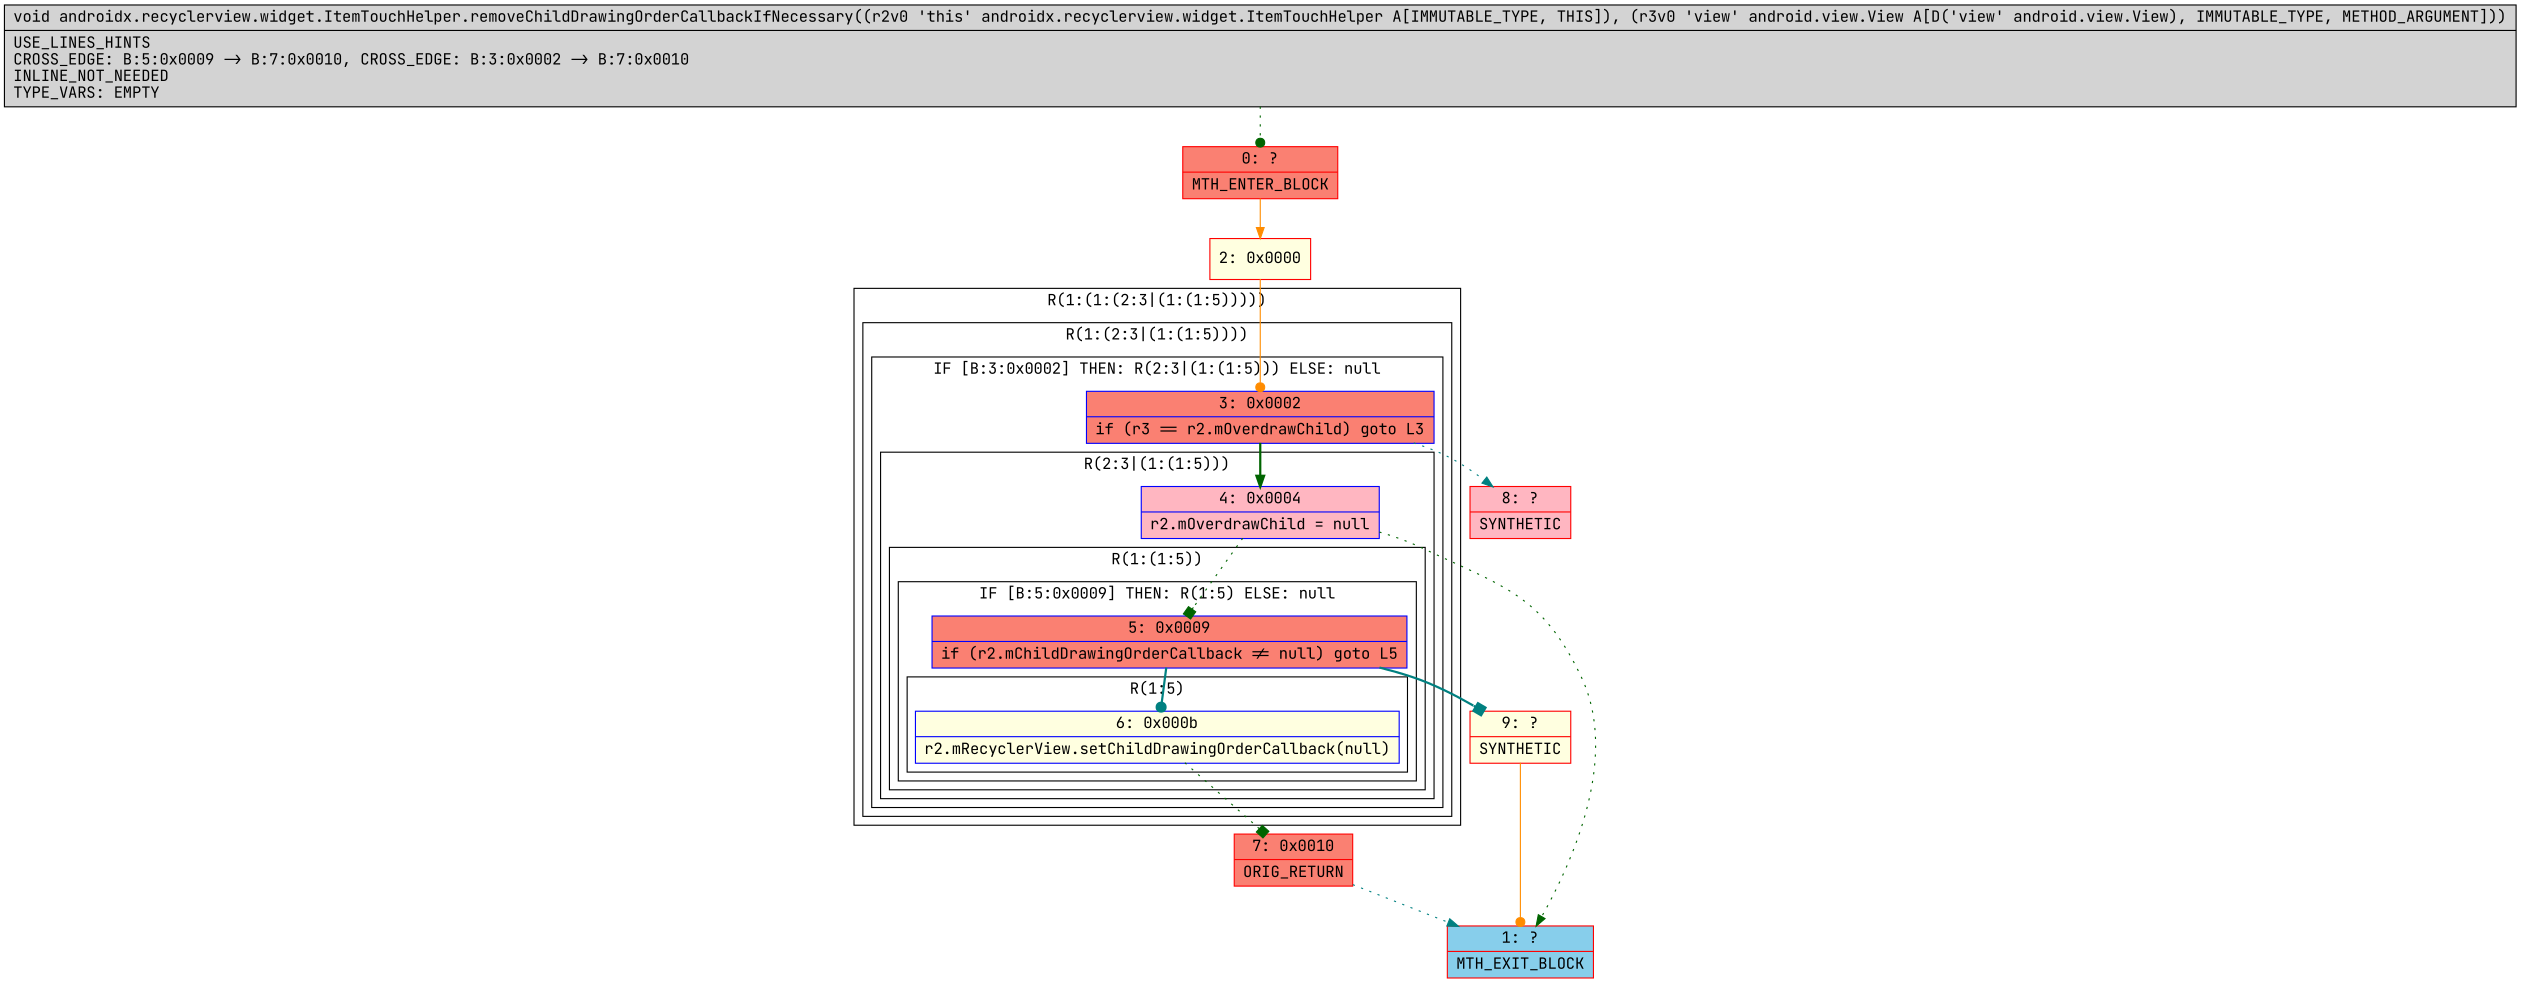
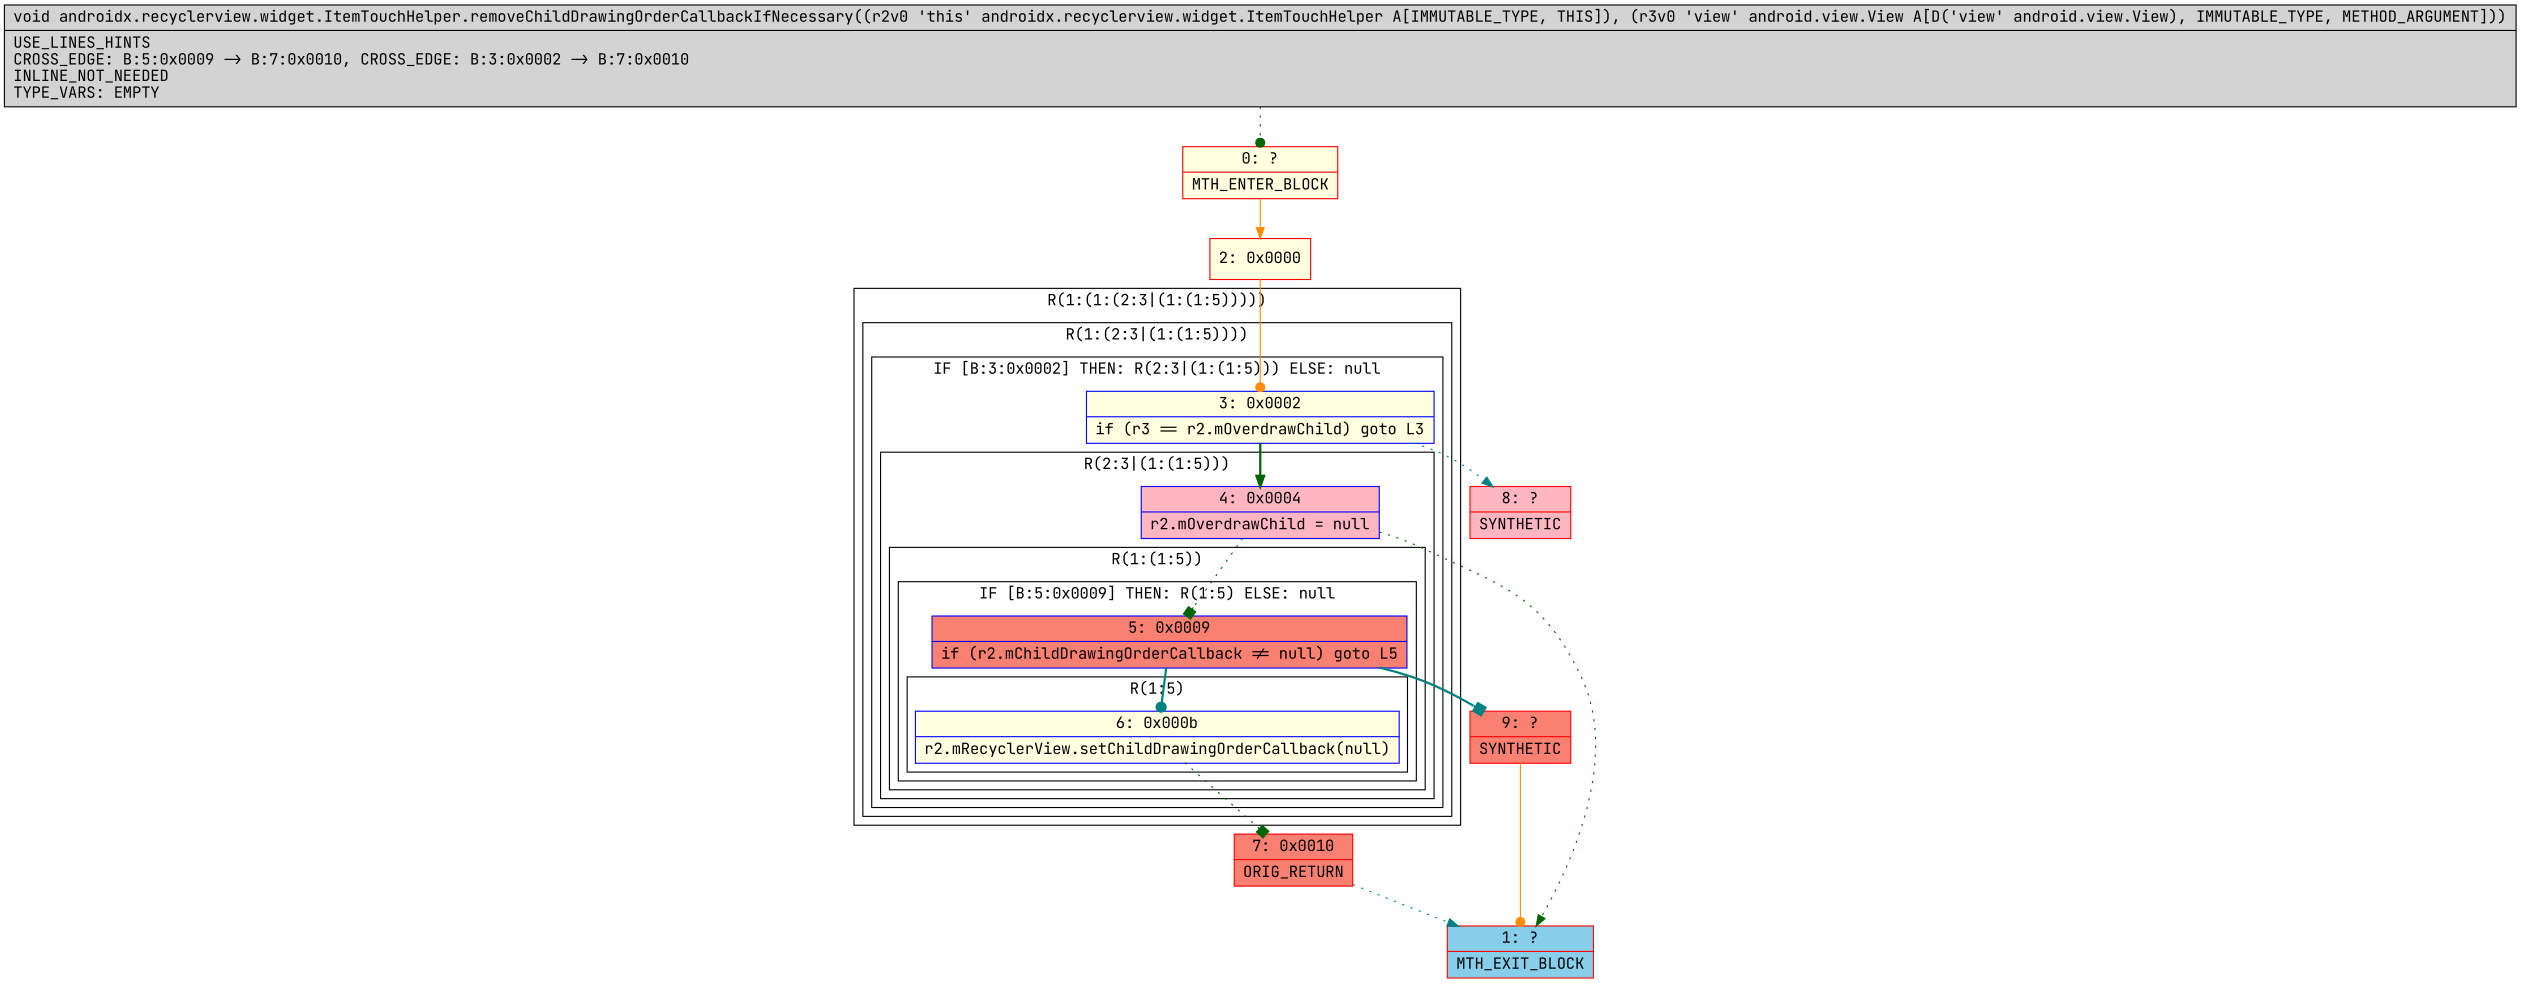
node "0: ?": fillcolor salmon -> lightyellow
node "3: 0x0002": fillcolor salmon -> lightyellow
node "9: ?": fillcolor lightyellow -> salmon
